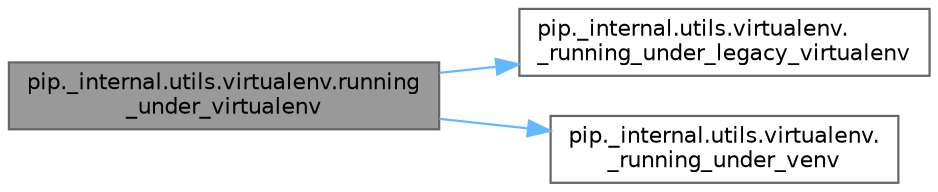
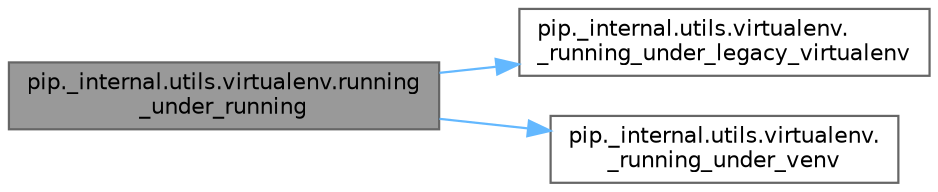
node "pip._internal.utils.virtualenv.running _under_virtualenv": label "pip._internal.utils.virtualenv.running _under_virtualenv" -> "pip._internal.utils.virtualenv.running _under_running"
